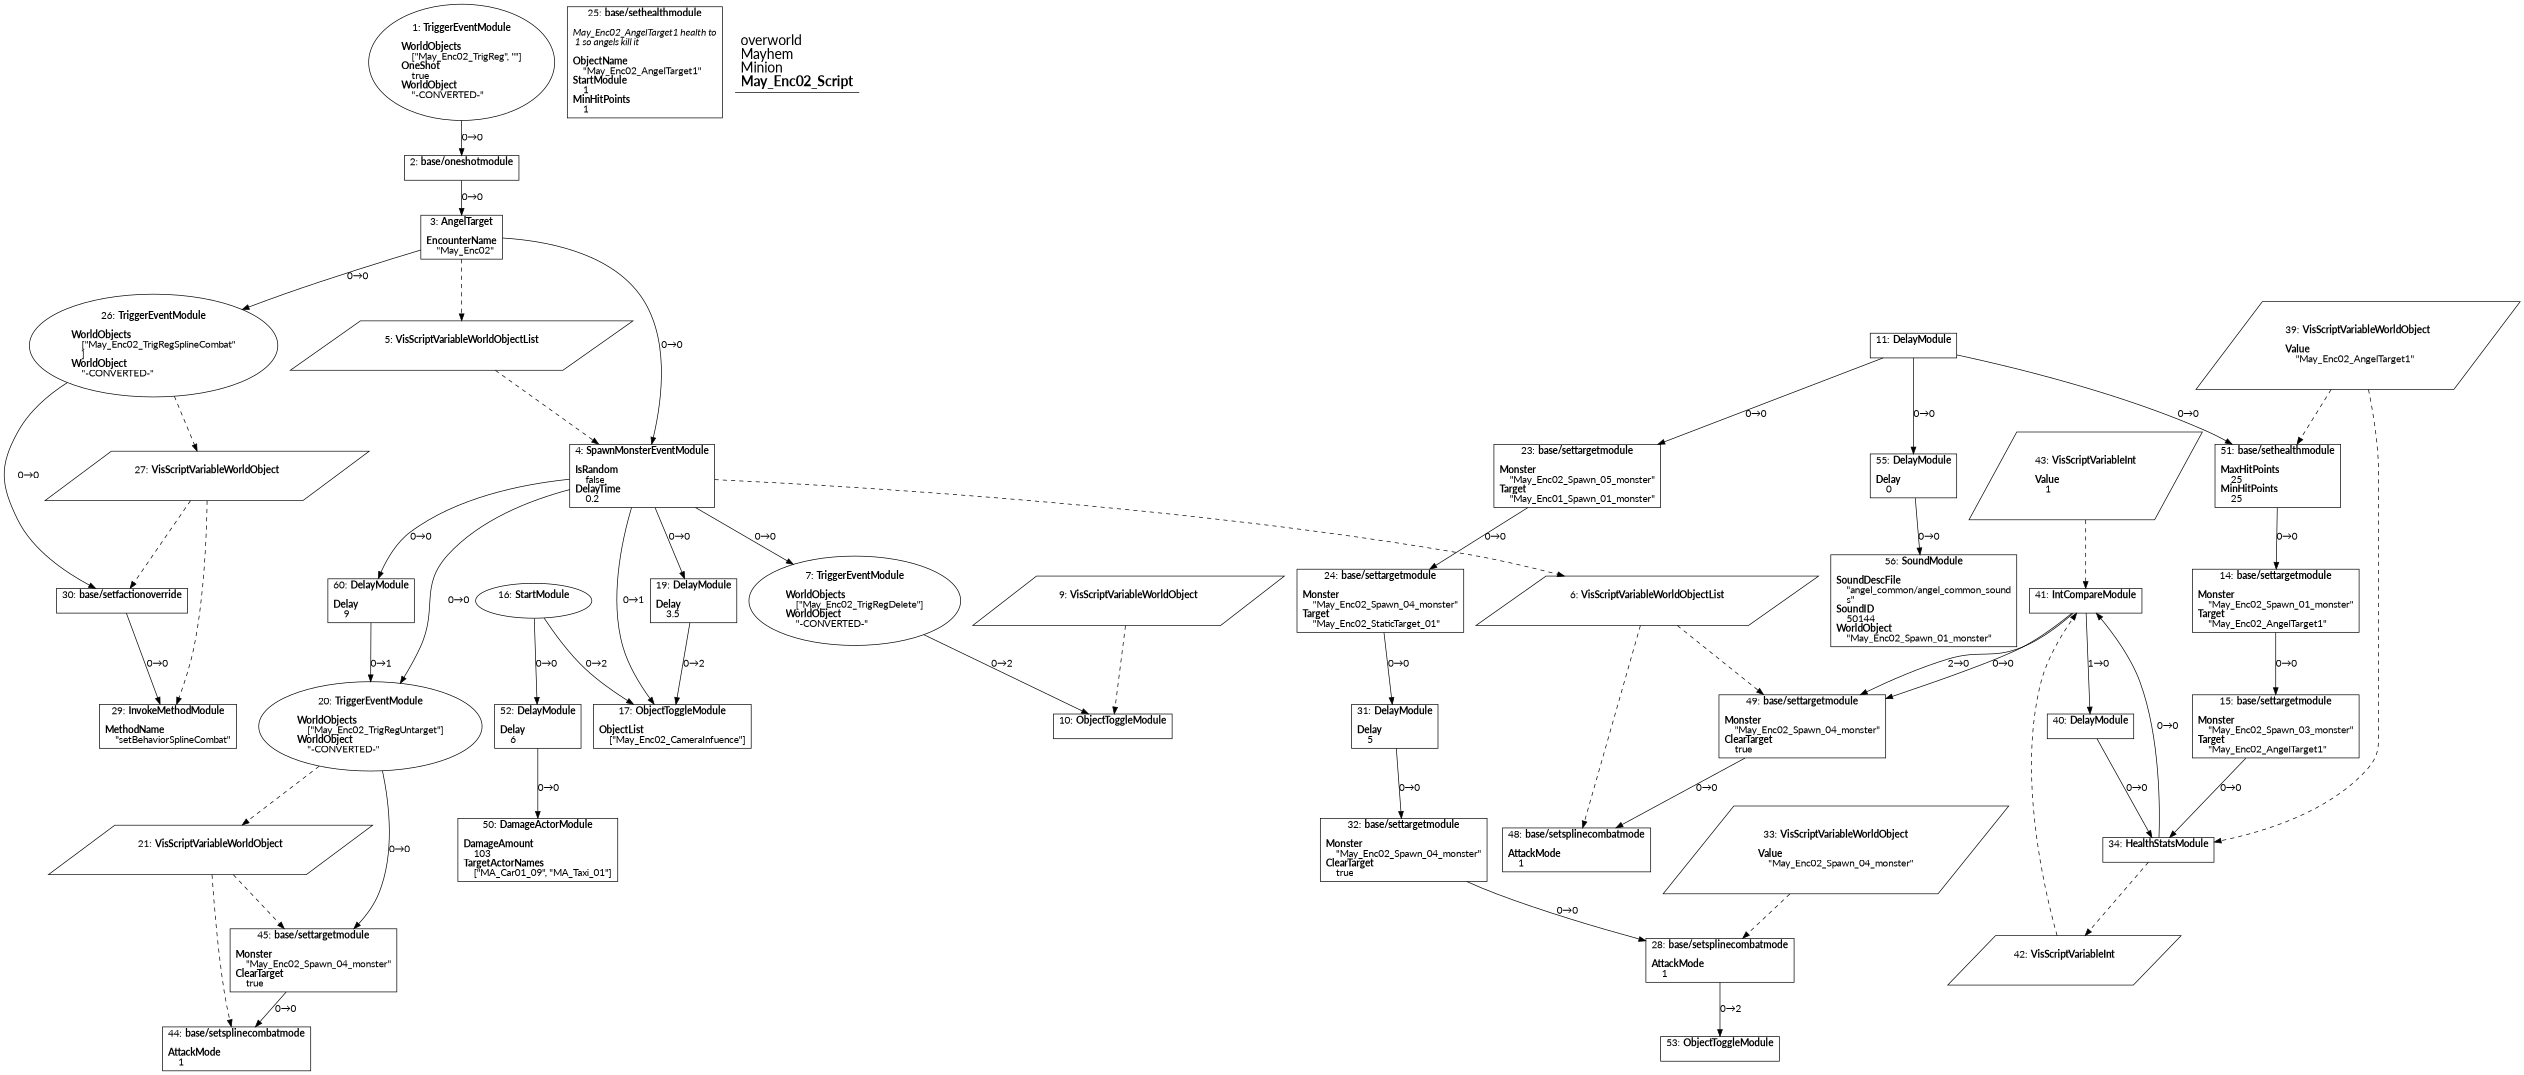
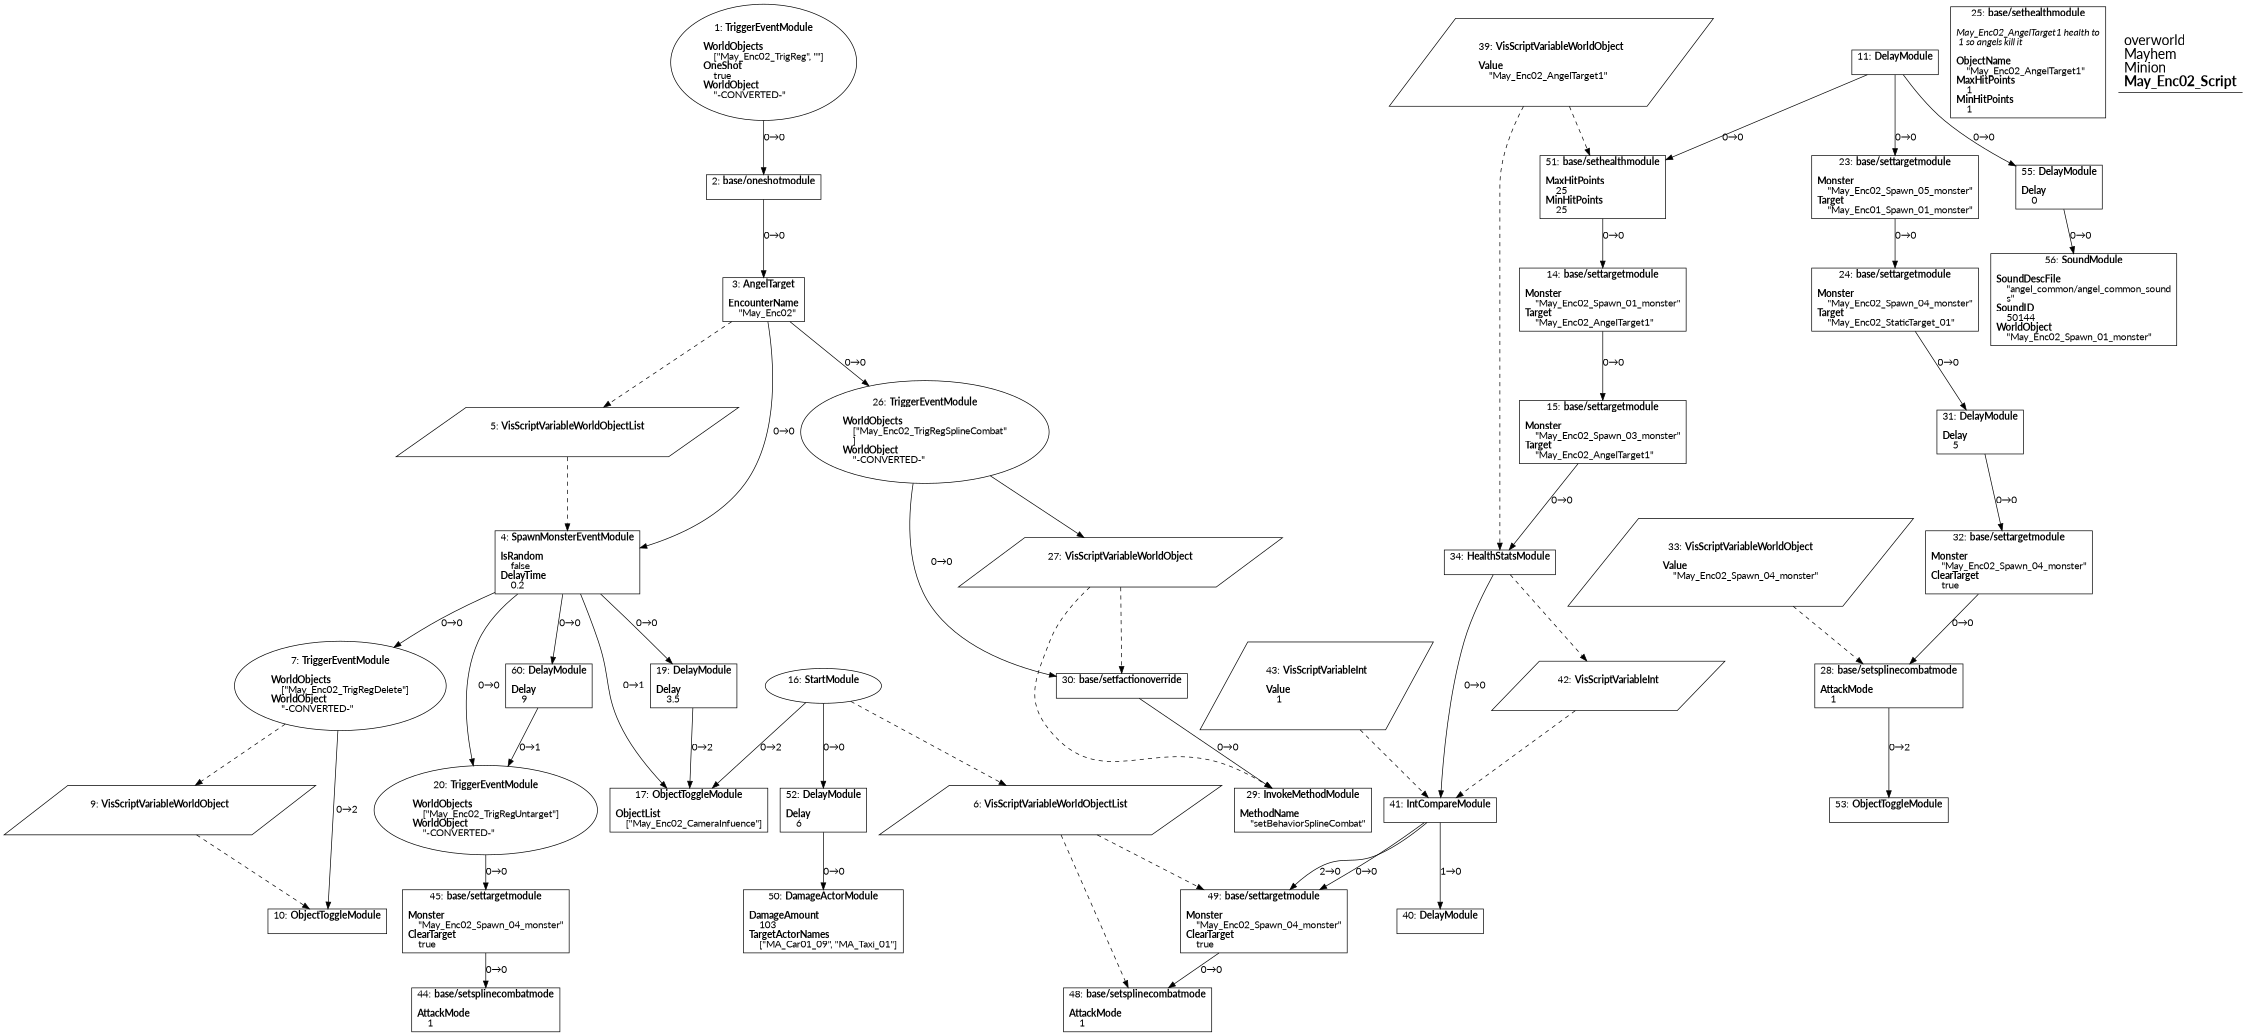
node "25:": text "StartModule" -> "MaxHitPoints"
edge "26:" -> "27:": style dashed -> solid
edge "4:" -> "6:": now "16:" -> "6:"
edge "7:" -> "9:": added
edge "40:" -> "34:": removed, label "0→0"
node "21:": removed
